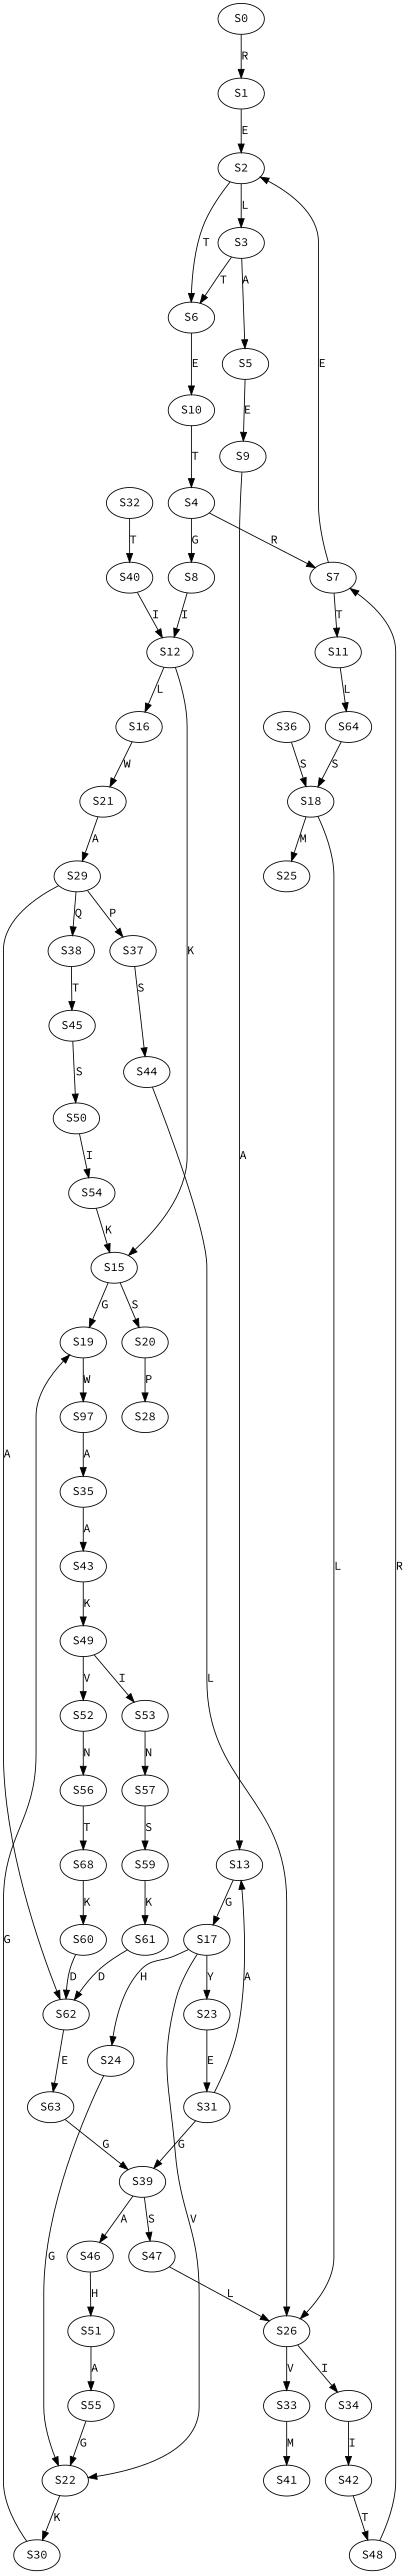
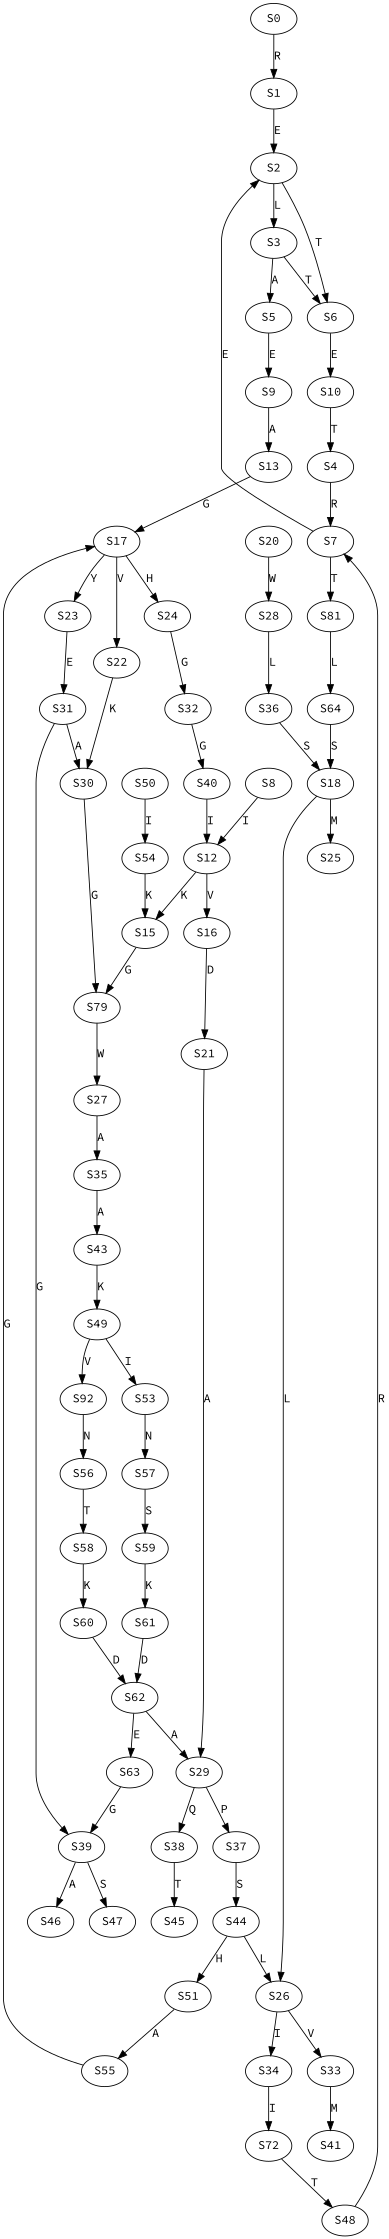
edge "S4" -> "S8": removed, label "G"
edge "S32" -> "S40": label "T" -> "G"
node "S11": label "S11" -> "S81"
edge "S28" -> "S36": added, label "L"
edge "S12" -> "S16": label "L" -> "V"
edge "S16" -> "S21": label "W" -> "D"
edge "S45" -> "S50": removed, label "S"
edge "S15" -> "S20": removed, label "S"
node "S19": label "S19" -> "S79"
edge "S20" -> "S28": label "P" -> "W"
node "S97": label "S97" -> "S27"
edge "S29" -> "S62": reversed
node "S52": label "S52" -> "S92"
node "S68": label "S68" -> "S58"
edge "S31" -> "S13": now "S31" -> "S30"
edge "S24" -> "S22": now "S24" -> "S32"
edge "S46" -> "S51": now "S44" -> "S51"
edge "S47" -> "S26": removed, label "L"
edge "S55" -> "S22": now "S55" -> "S17"
node "S42": label "S42" -> "S72"
